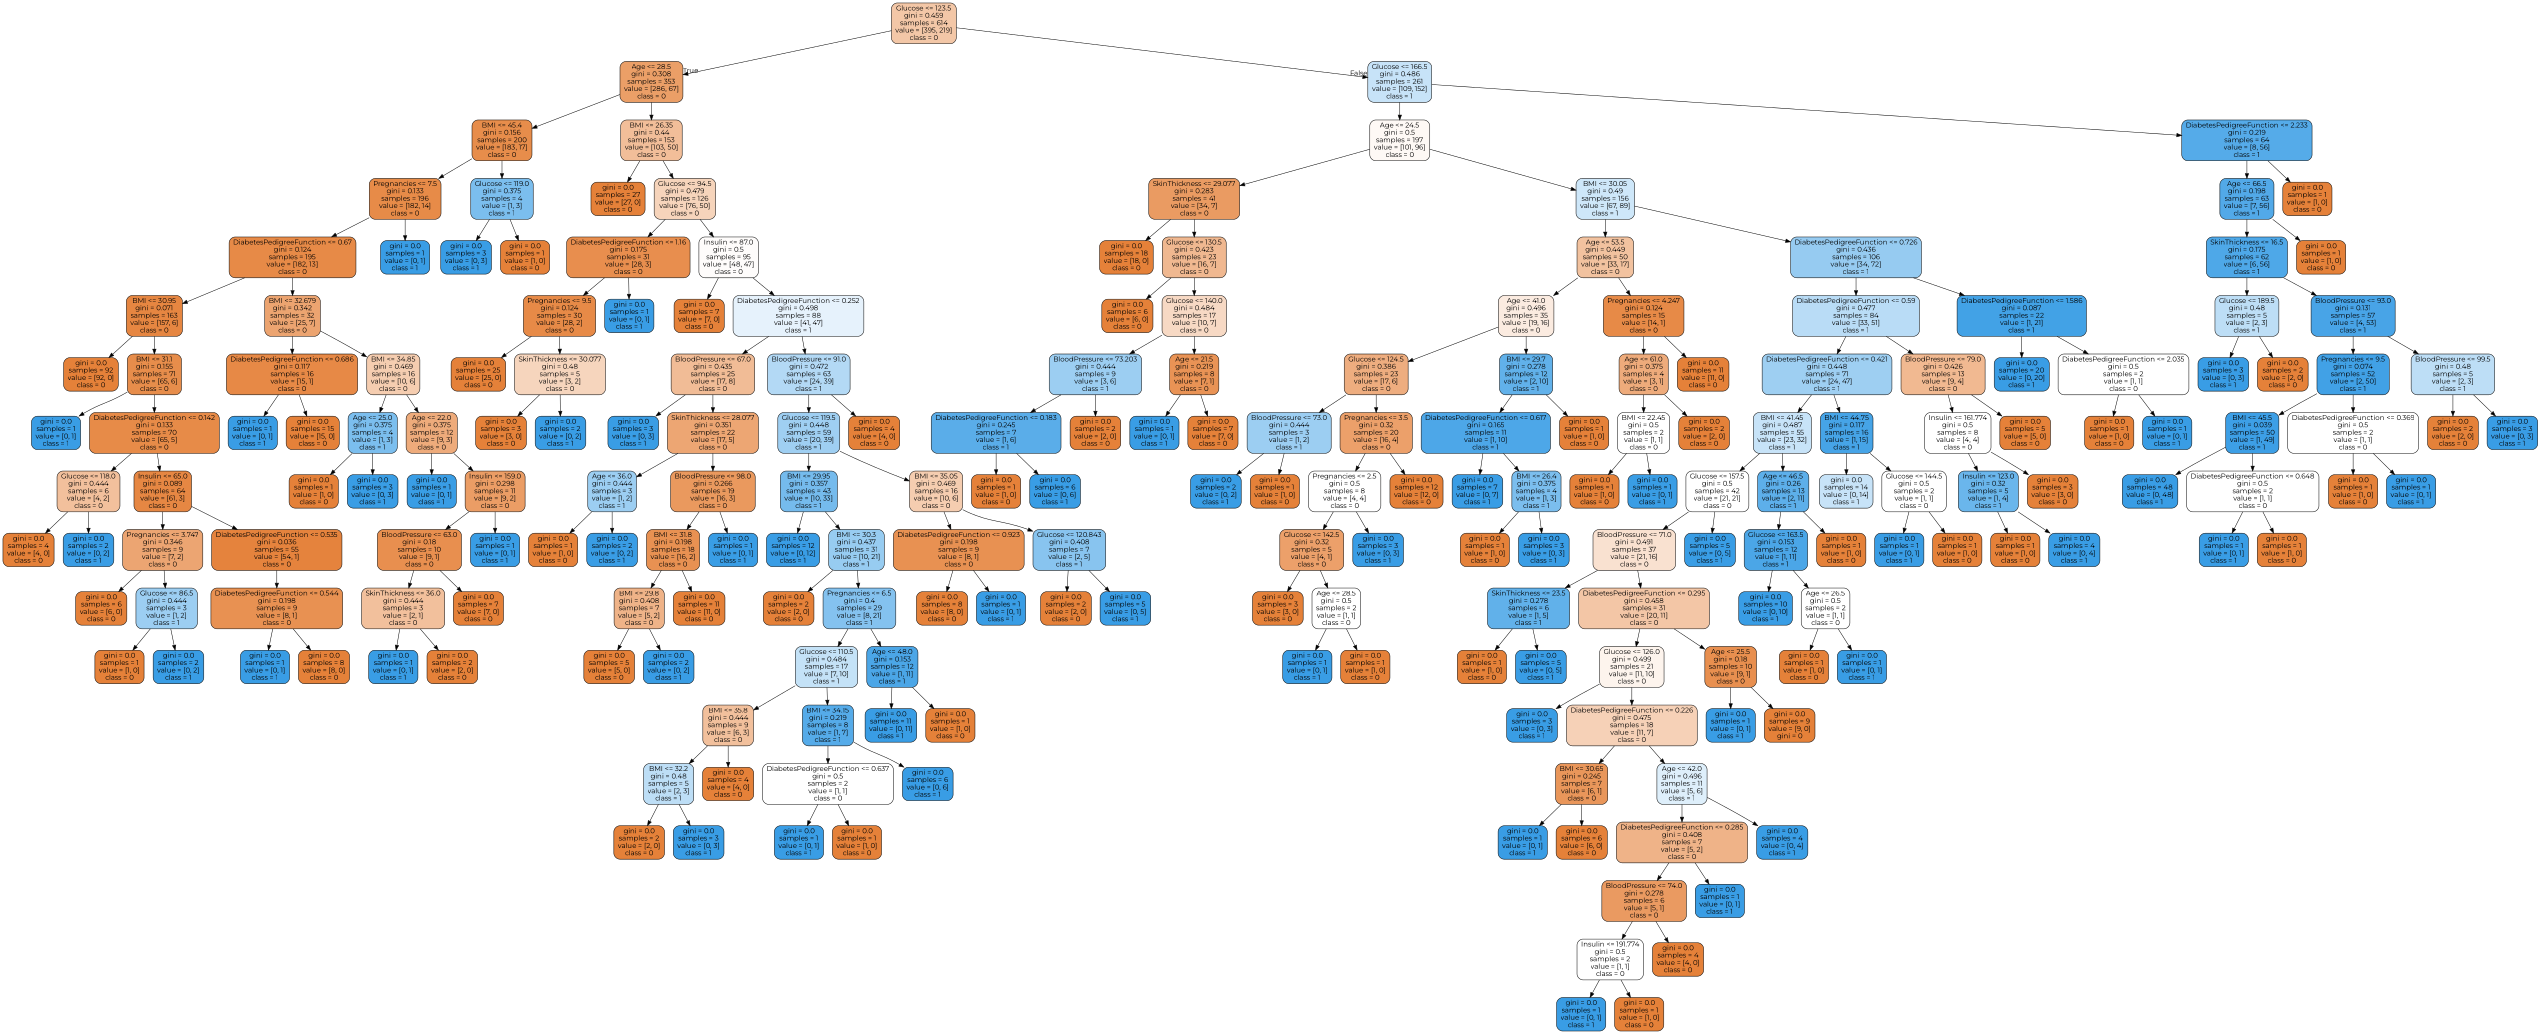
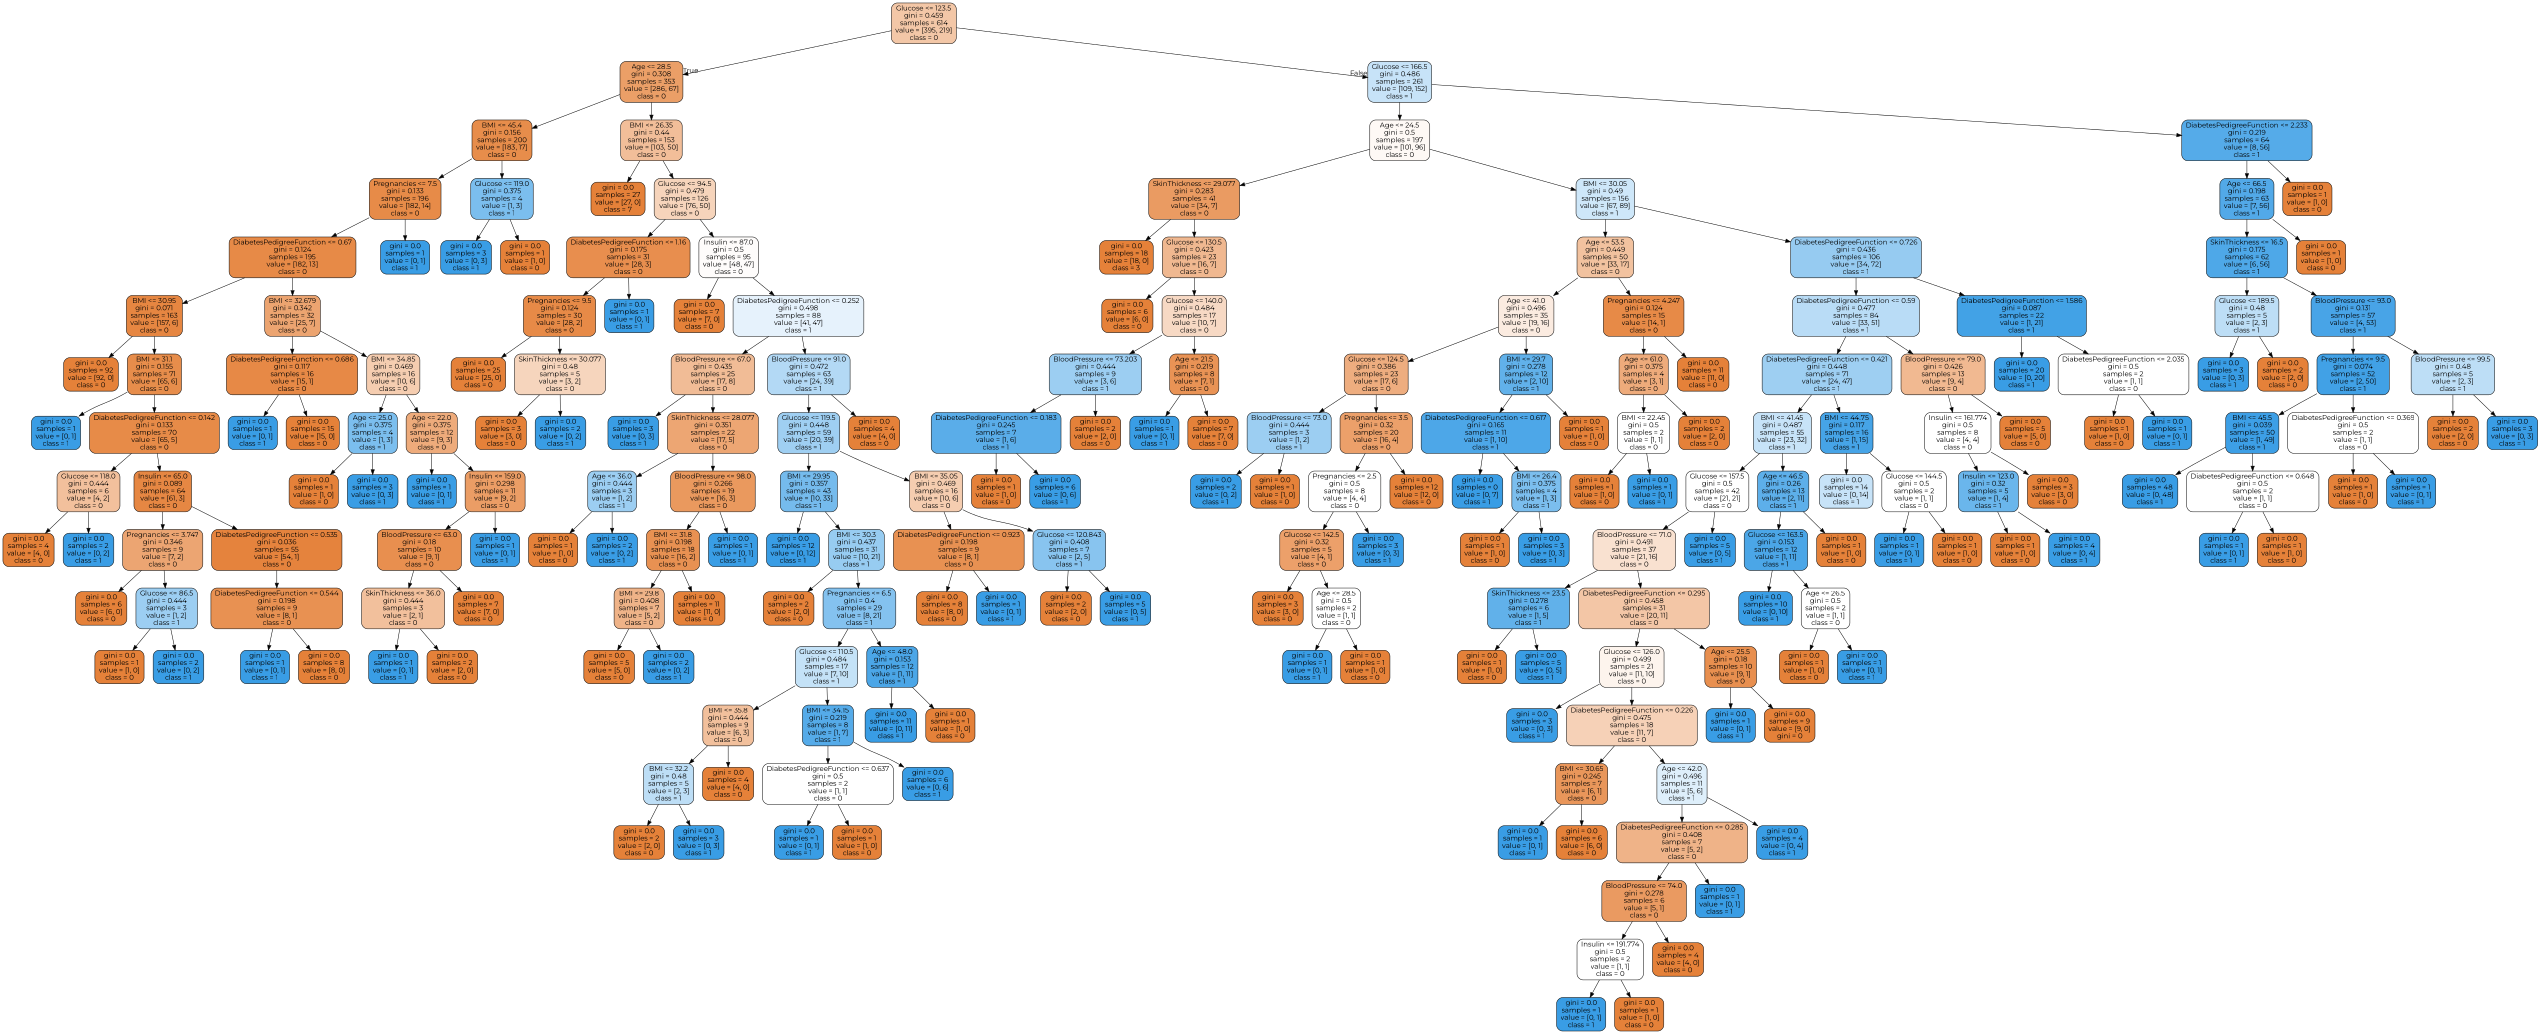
node "gini = 0.0 samples = 27 value = [27, 0] class = 0": label "gini = 0.0 samples = 27 value = [27, 0] class = 0" -> "gini = 0.0 samples = 27 value = [27, 0] class = 7"
node "gini = 0.0 samples = 18 value = [18, 0] class = 0": label "gini = 0.0 samples = 18 value = [18, 0] class = 0" -> "gini = 0.0 samples = 18 value = [18, 0] class = 3"
node "gini = 0.0 samples = 7 value = [0, 7] class = 1": label "gini = 0.0 samples = 7 value = [0, 7] class = 1" -> "gini = 0.0 samples = 0 value = [0, 7] class = 1"
